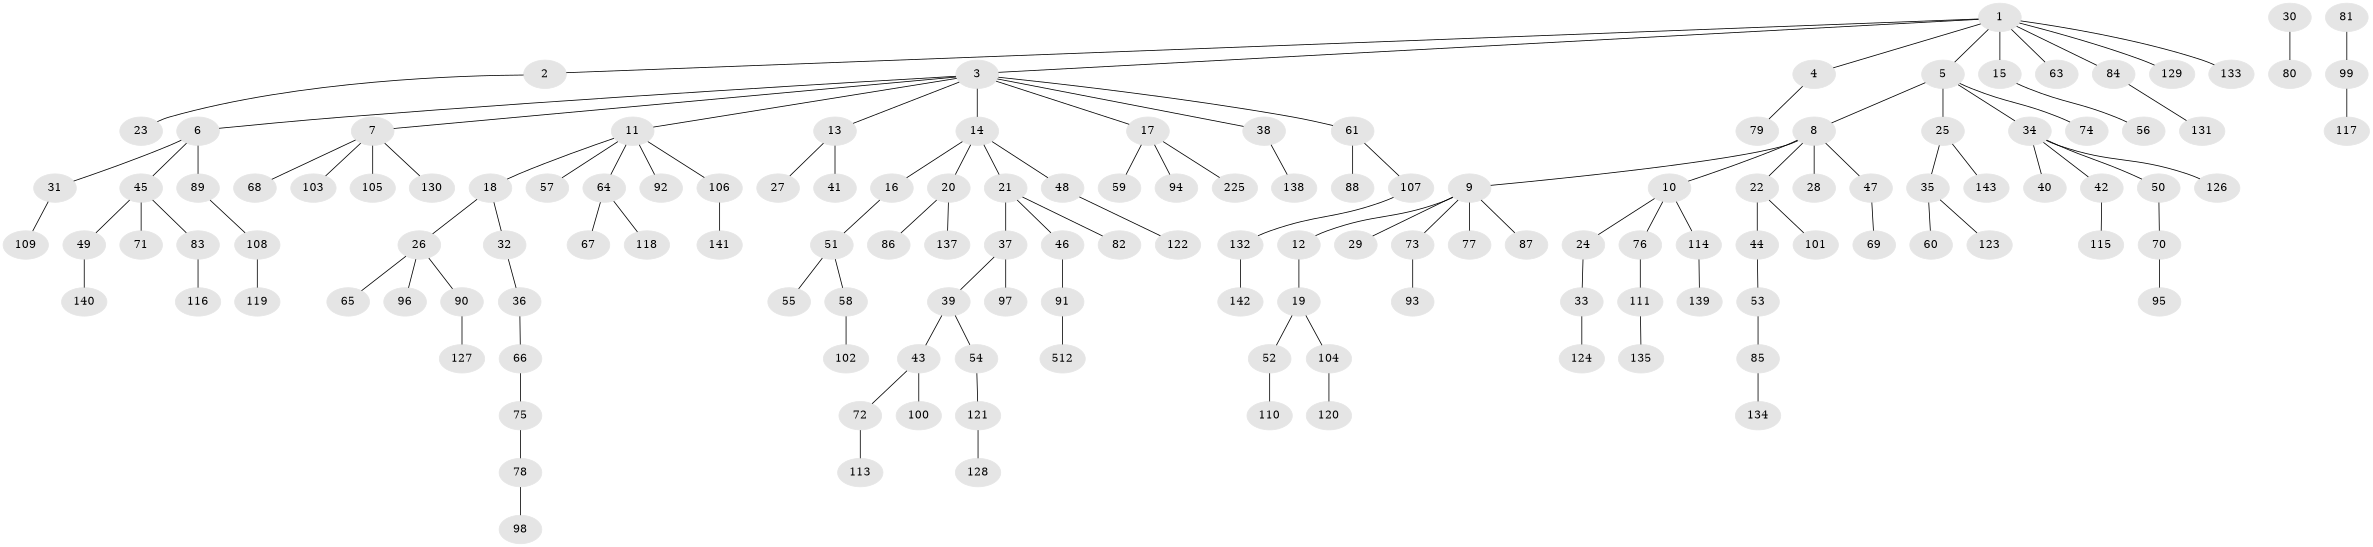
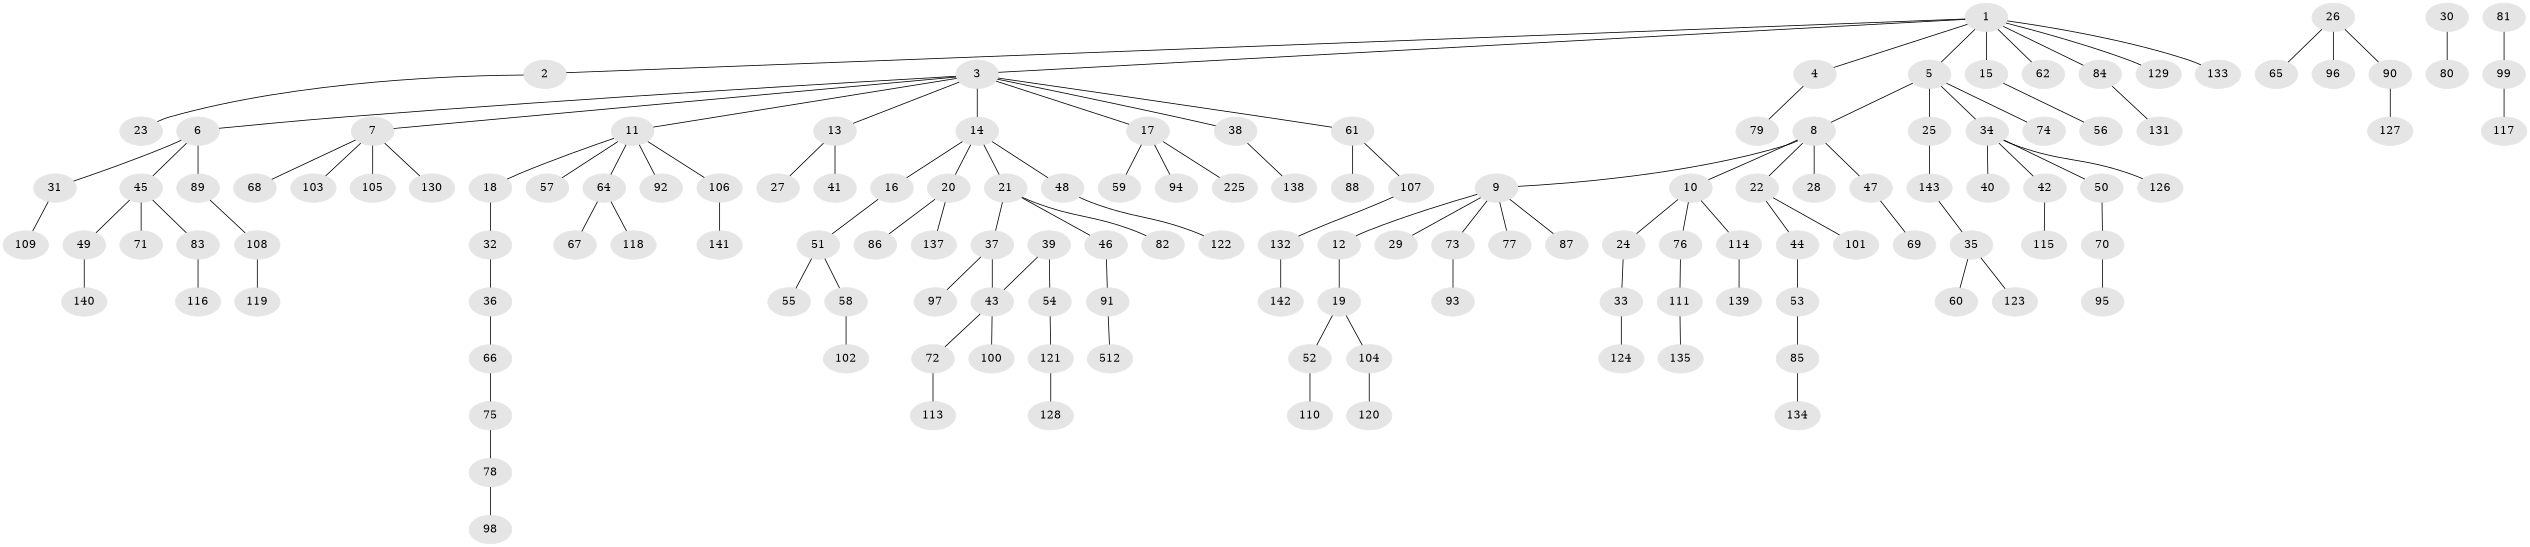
node "63": label "63" -> "62"
edge "25" -- "35": now "143" -- "35"
edge "18" -- "26": removed
edge "37" -- "39": now "37" -- "43"
